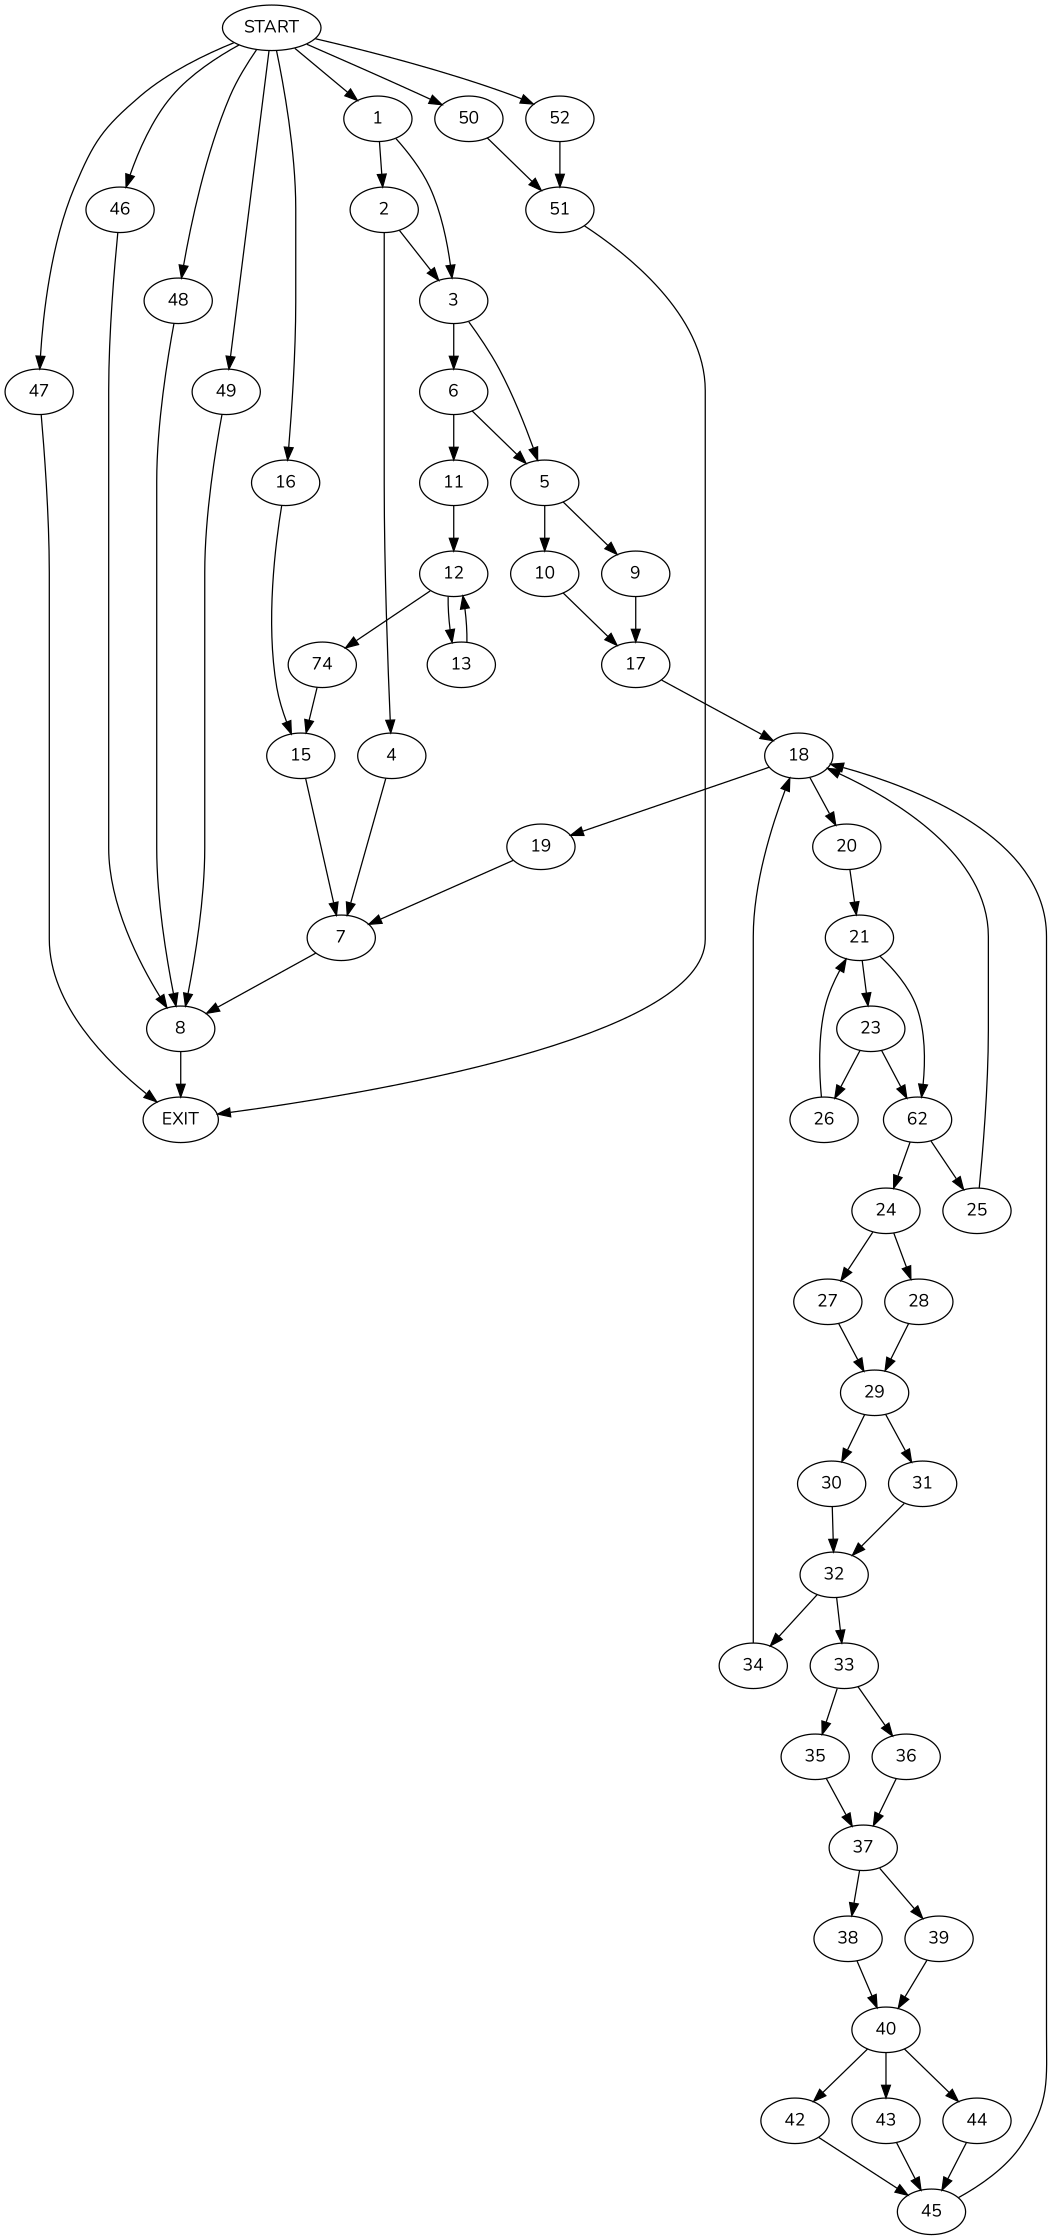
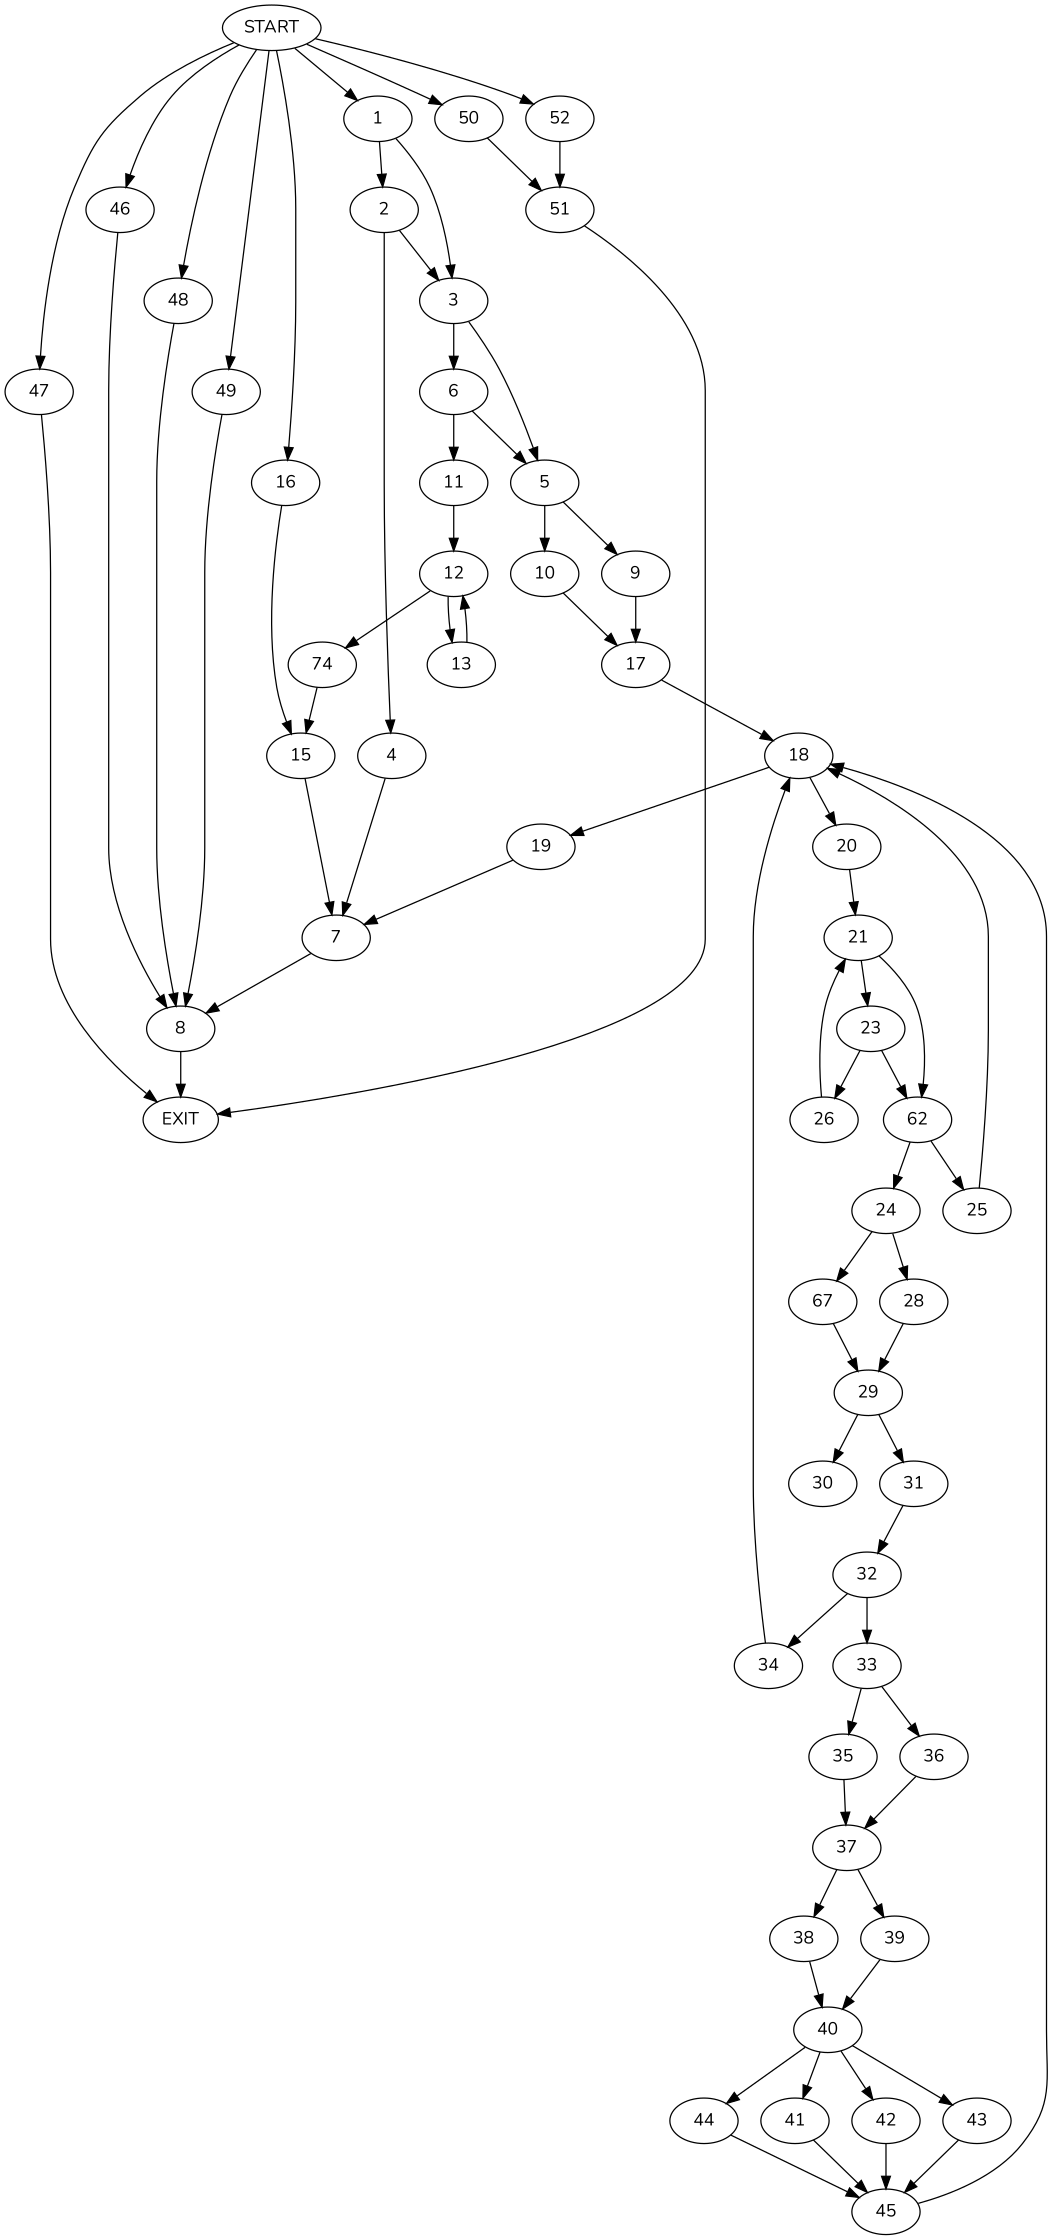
node "27": label "27" -> "67"
edge "30" -> "32": removed
node "41": added
